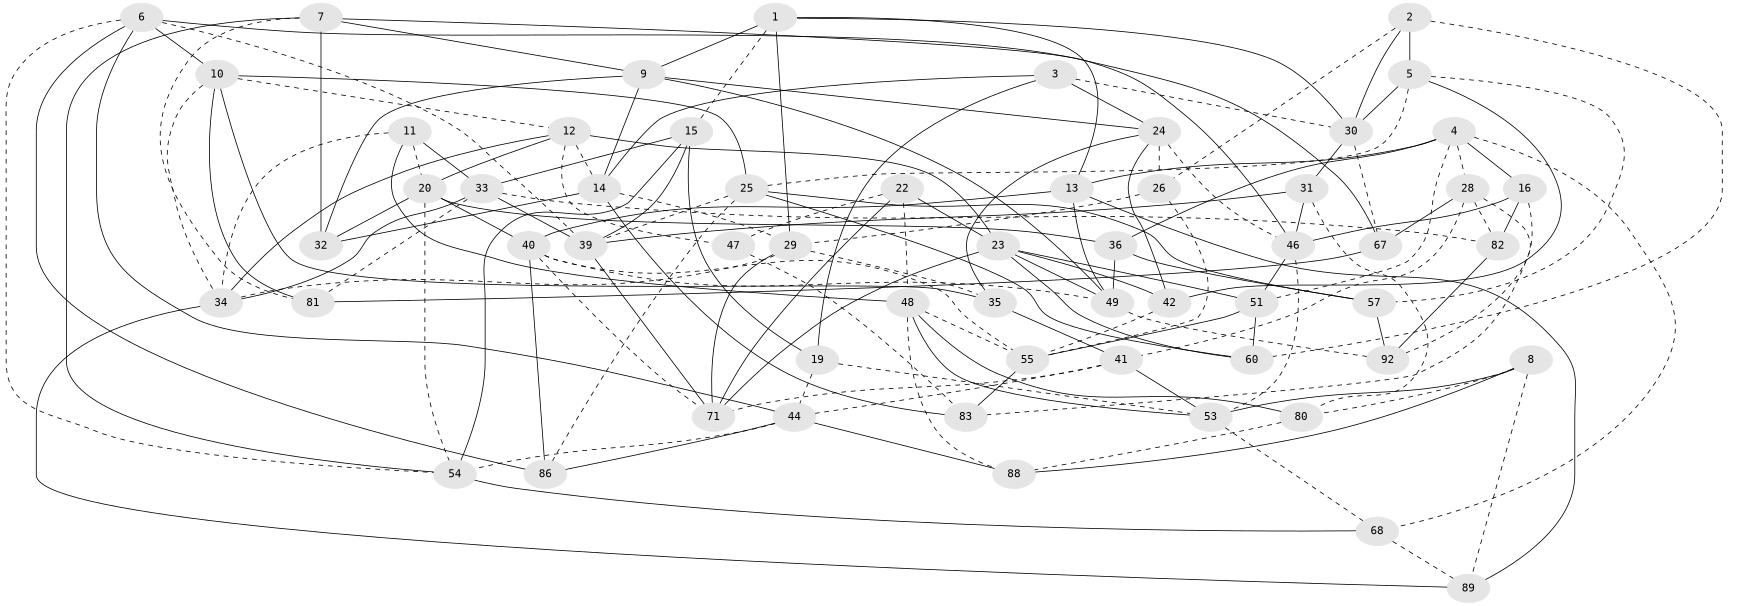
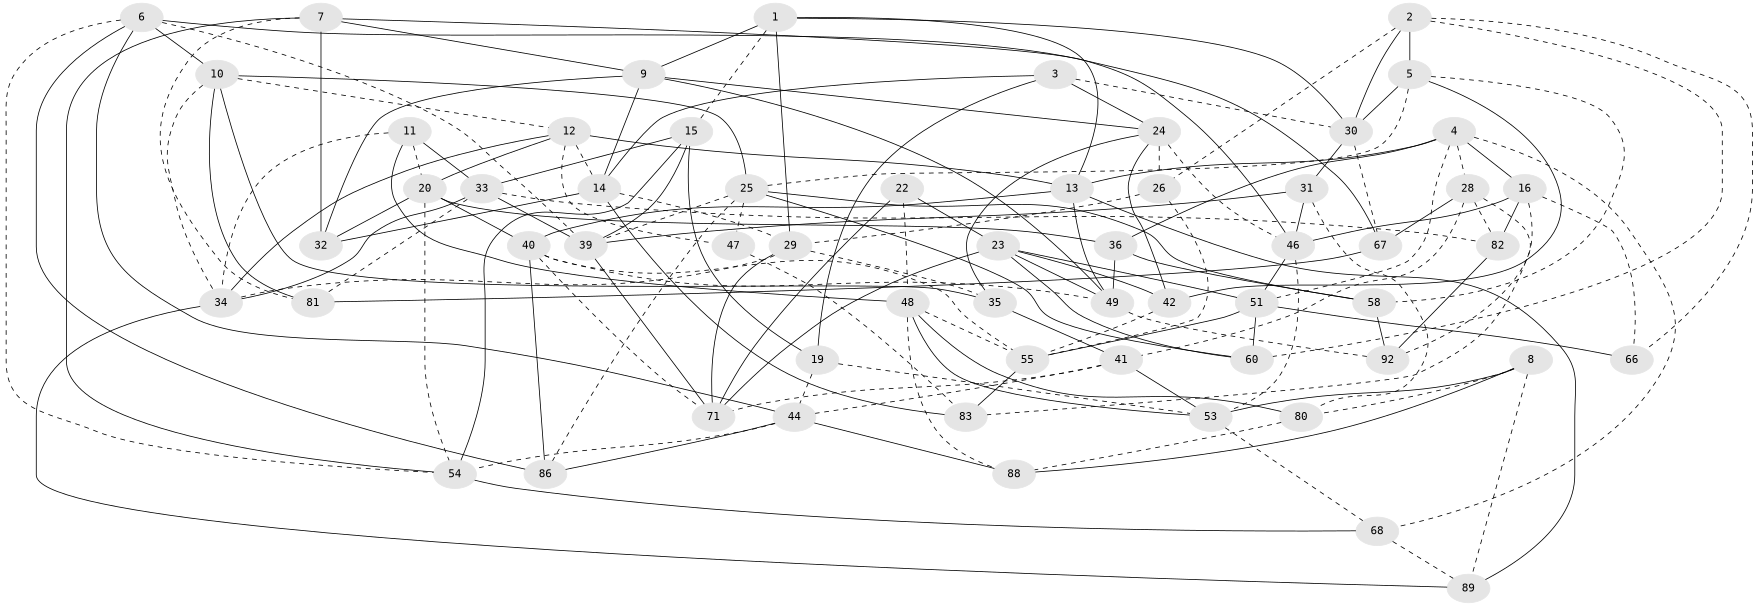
edge "12" -- "23": now "12" -- "13"
edge "22" -- "47": now "25" -- "47"
node "57": label "57" -> "58"
node "66": added
